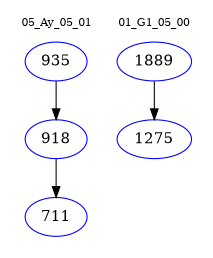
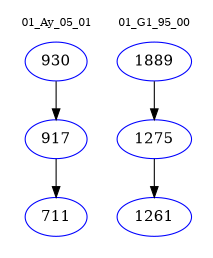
cluster "05_Ay_05_01": label "05_Ay_05_01" -> "01_Ay_05_01"
cluster "01_G1_05_00": label "01_G1_05_00" -> "01_G1_95_00"
node "935": label "935" -> "930"
node "918": label "918" -> "917"
node "1261": added
